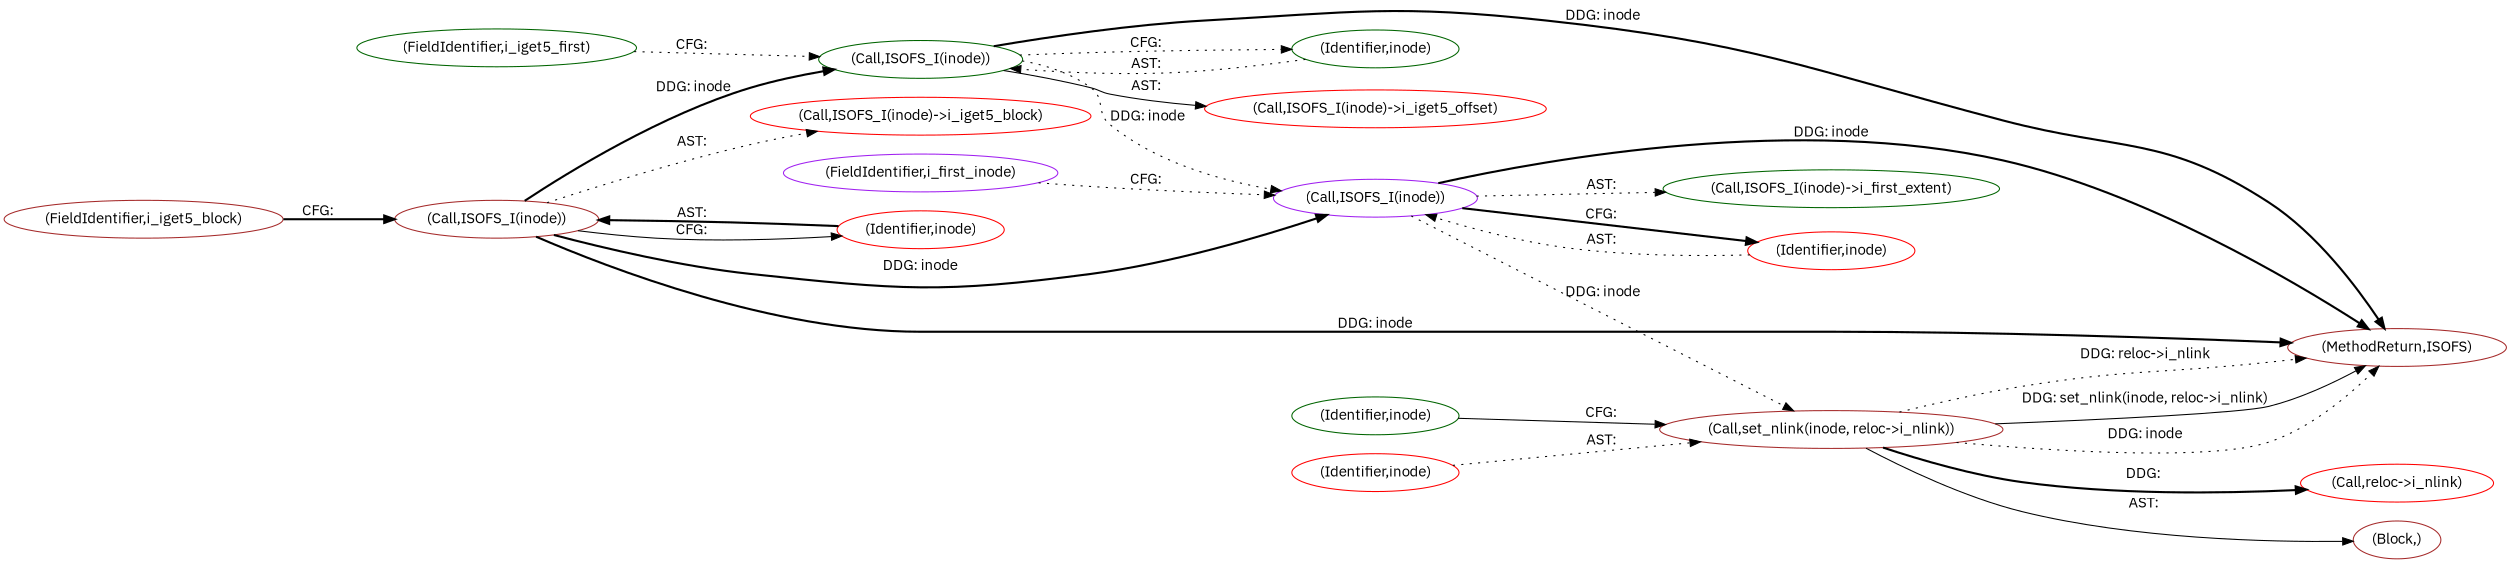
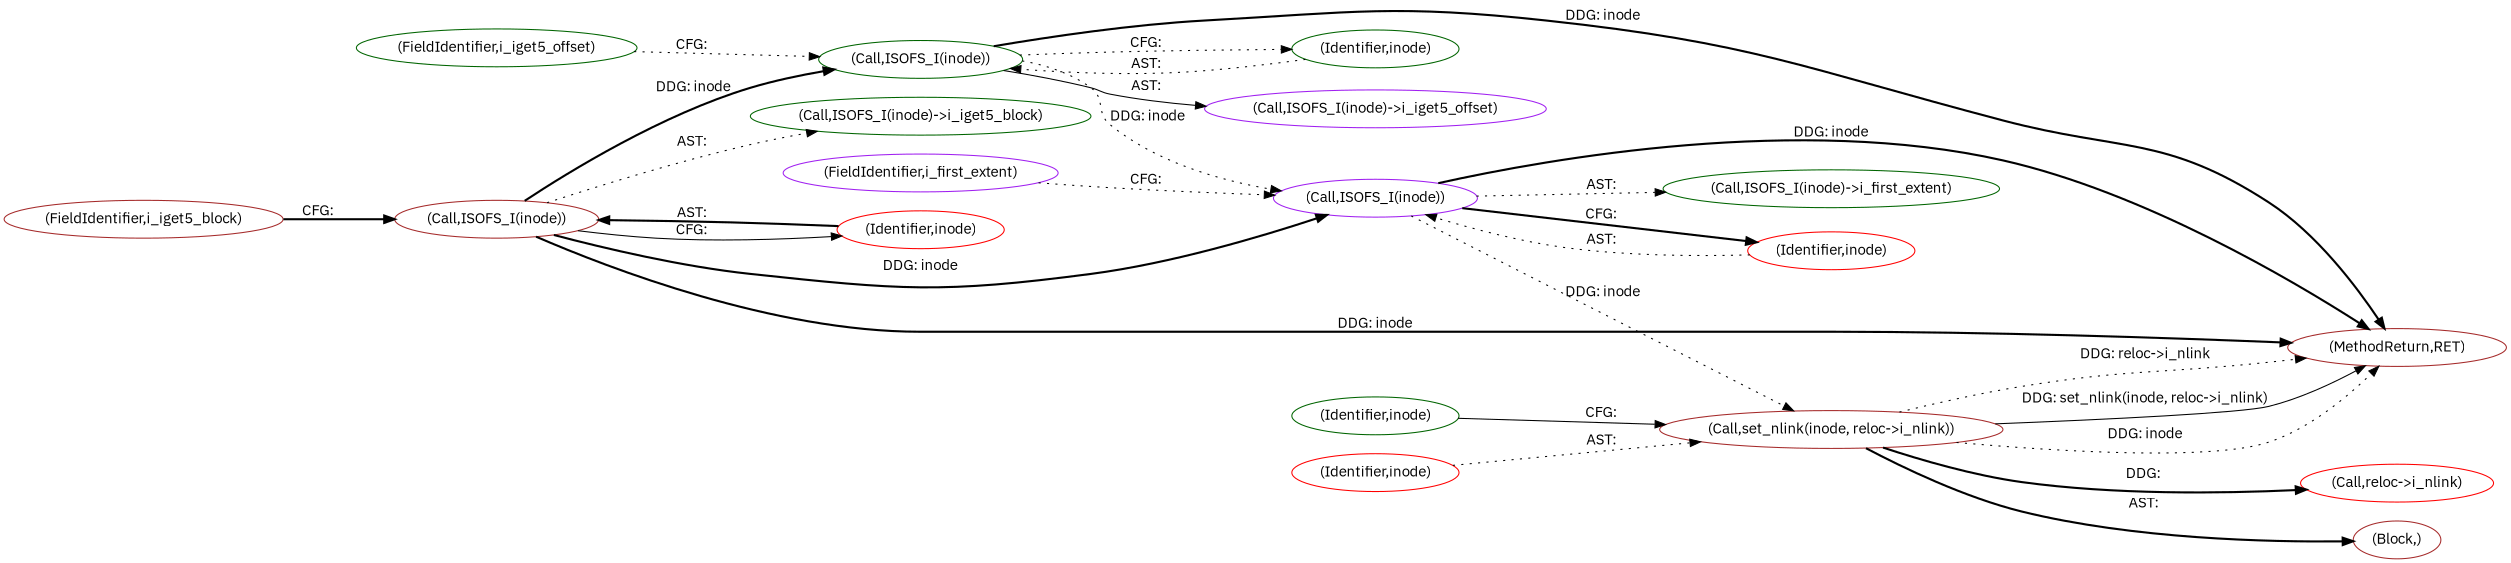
node "(FieldIdentifier,i_iget5_first)": label "(FieldIdentifier,i_iget5_first)" -> "(FieldIdentifier,i_iget5_offset)"
node "(Call,ISOFS_I(inode)->i_iget5_offset)": color red -> purple
node "(Call,ISOFS_I(inode)->i_iget5_block)": color red -> darkgreen
node "(FieldIdentifier,i_first_inode)": label "(FieldIdentifier,i_first_inode)" -> "(FieldIdentifier,i_first_extent)"
node "(MethodReturn,ISOFS)": label "(MethodReturn,ISOFS)" -> "(MethodReturn,RET)"
edge "(Call,set_nlink(inode, reloc->i_nlink))" -> "(Block,)": style solid -> bold
